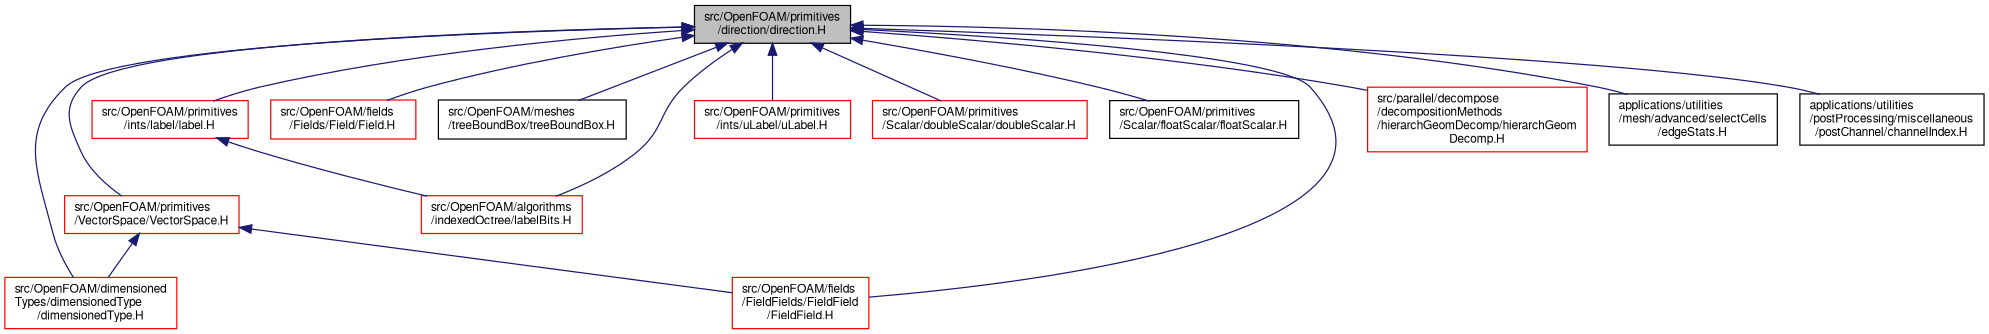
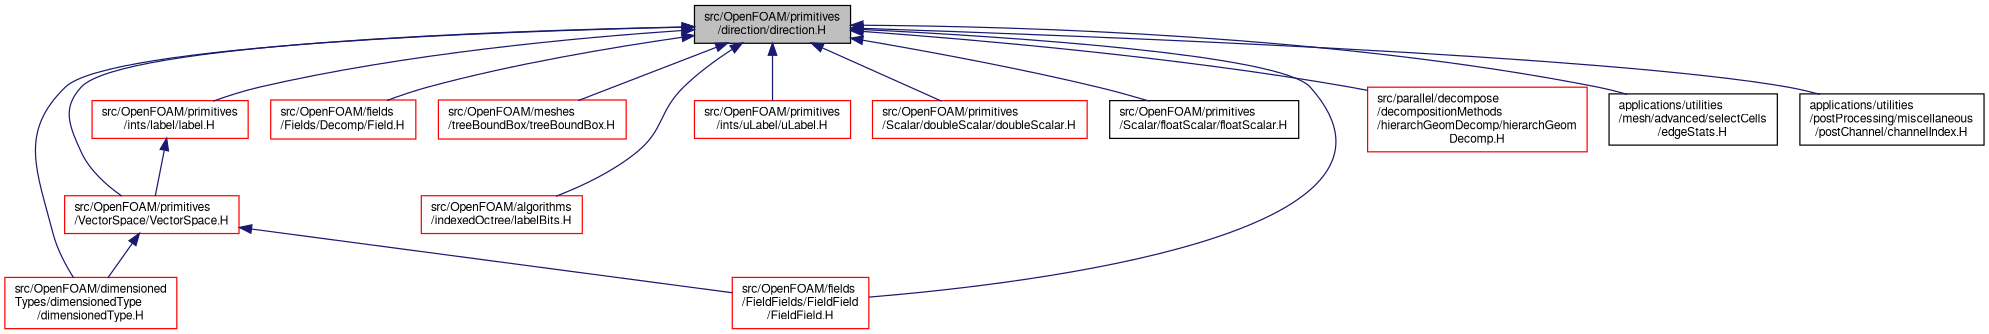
node "src/OpenFOAM/fields /Fields/Field/Field.H": label "src/OpenFOAM/fields /Fields/Field/Field.H" -> "src/OpenFOAM/fields /Fields/Decomp/Field.H"
node "src/OpenFOAM/meshes /treeBoundBox/treeBoundBox.H": color black -> red
edge "src/OpenFOAM/algorithms /indexedOctree/labelBits.H" -> "src/OpenFOAM/primitives /ints/label/label.H": now "src/OpenFOAM/primitives /VectorSpace/VectorSpace.H" -> "src/OpenFOAM/primitives /ints/label/label.H"
